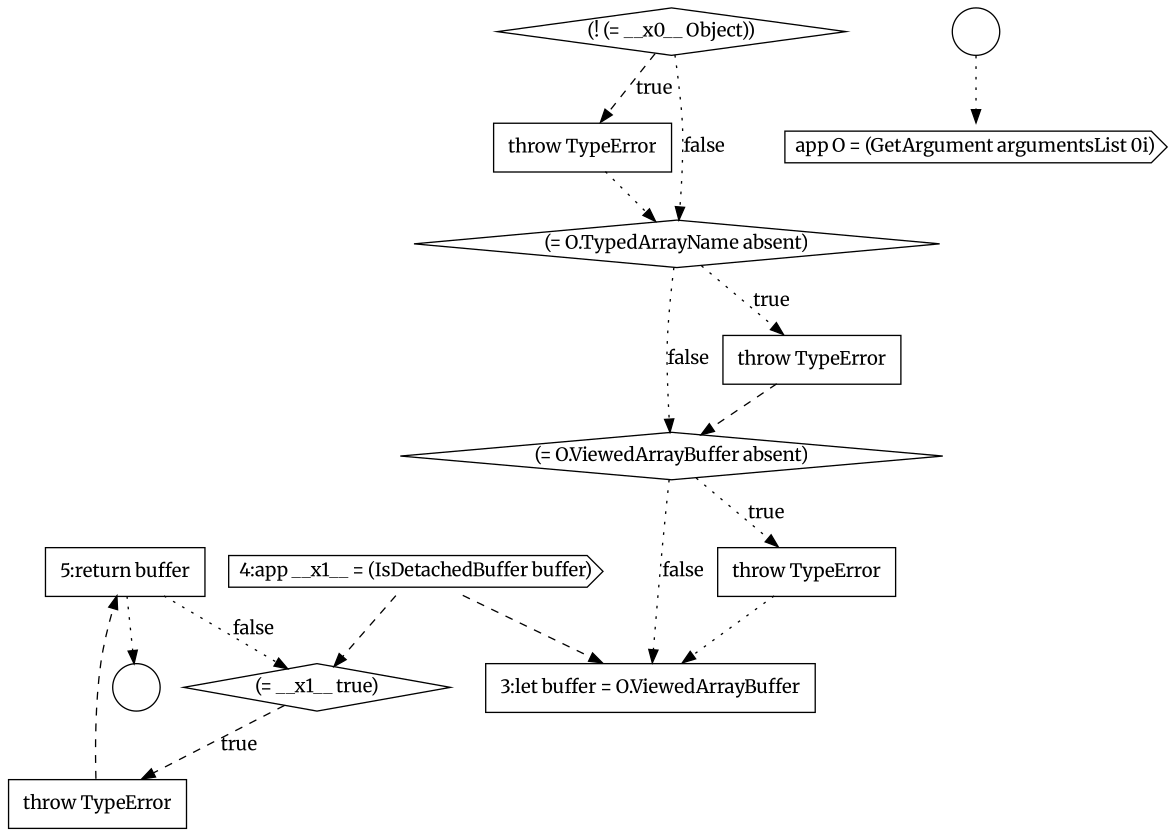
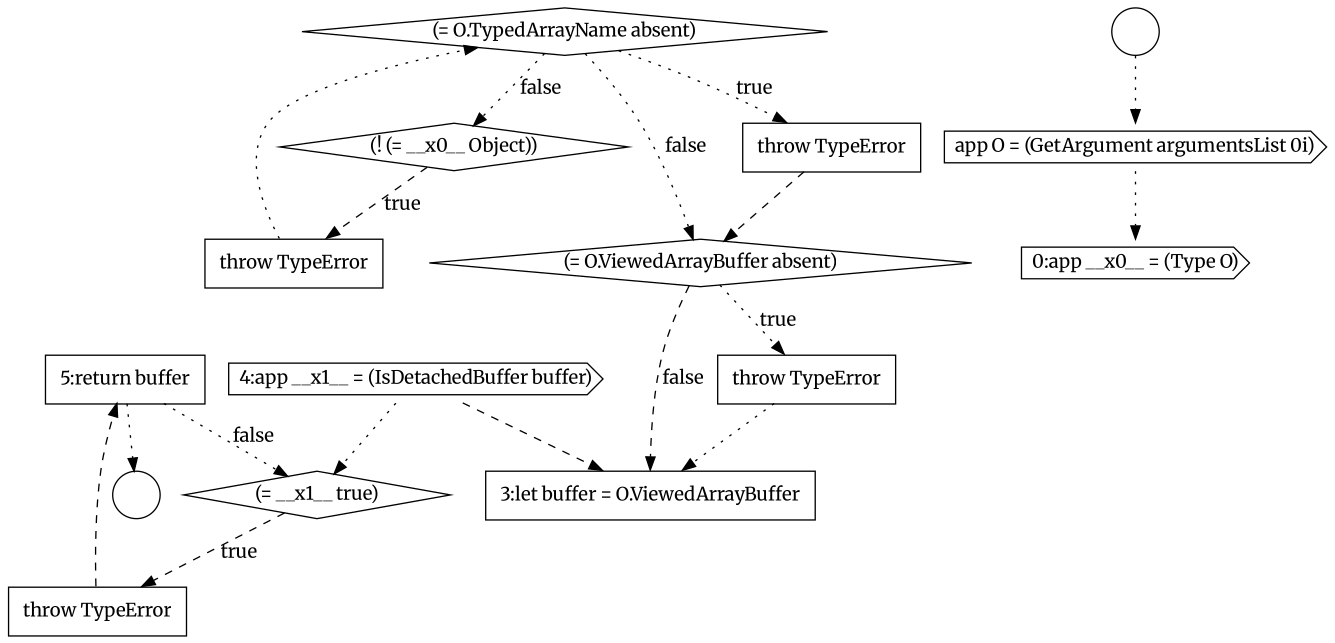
edge "(! (= __x0__ Object))" -> "(= O.TypedArrayName absent)": reversed
node "0:app __x0__ = (Type O)": added
edge "(= O.ViewedArrayBuffer absent)" -> "3:let buffer = O.ViewedArrayBuffer": style dotted -> dashed
edge "4:app __x1__ = (IsDetachedBuffer buffer)" -> "(= __x1__ true)": style dashed -> dotted
